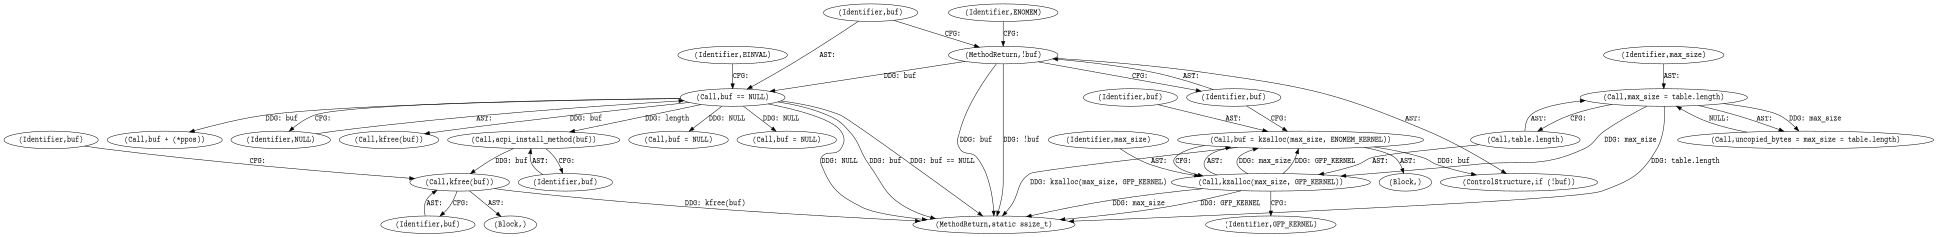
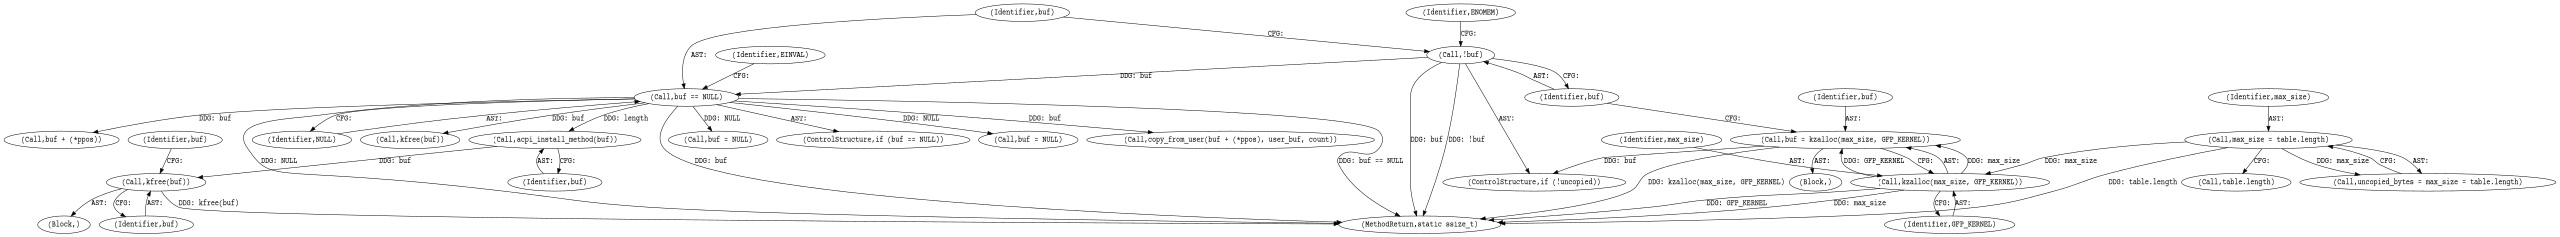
node "(MethodReturn,!buf)": label "(MethodReturn,!buf)" -> "(Call,!buf)"
edge "(Call,table.length)" -> "(Call,max_size = table.length)": removed, label "AST:"
edge "(Call,uncopied_bytes = max_size = table.length)" -> "(Call,max_size = table.length)": label "NULL: " -> "CFG: "
node "(ControlStructure,if (buf == NULL))": added
node "(Call,copy_from_user(buf + (*ppos), user_buf, count))": added
node "(Call,buf = kzalloc(max_size, ENOMEM_KERNEL))": label "(Call,buf = kzalloc(max_size, ENOMEM_KERNEL))" -> "(Call,buf = kzalloc(max_size, GFP_KERNEL))"
edge "(Call,table.length)" -> "(Call,kzalloc(max_size, GFP_KERNEL))": now "(Identifier,GFP_KERNEL)" -> "(Call,kzalloc(max_size, GFP_KERNEL))"
node "(ControlStructure,if (!buf))": label "(ControlStructure,if (!buf))" -> "(ControlStructure,if (!uncopied))"
